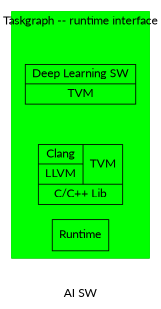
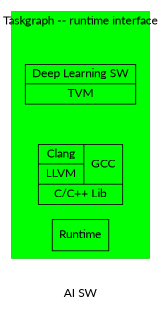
node "Clang": text "TVM" -> "GCC"
